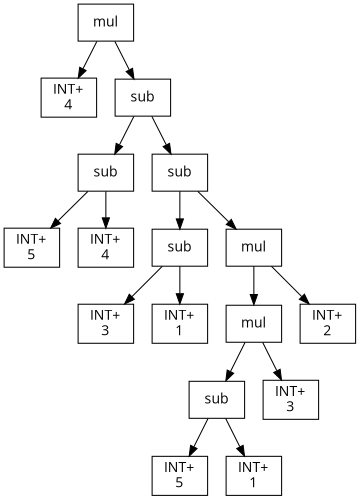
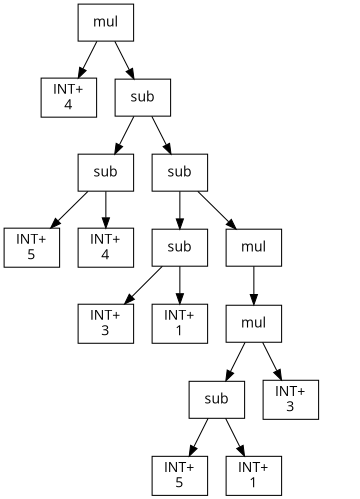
node "INT+ 2": removed
